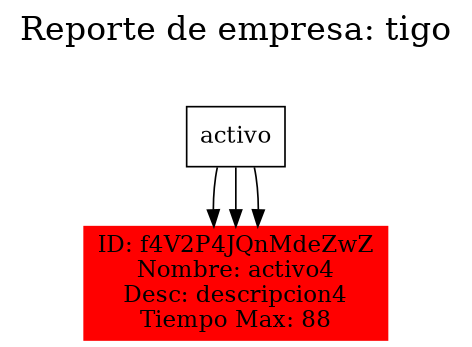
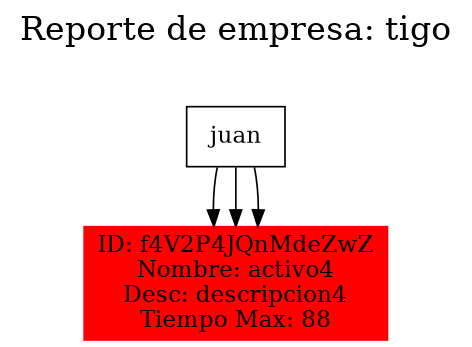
node "activo": label "activo" -> "juan"
